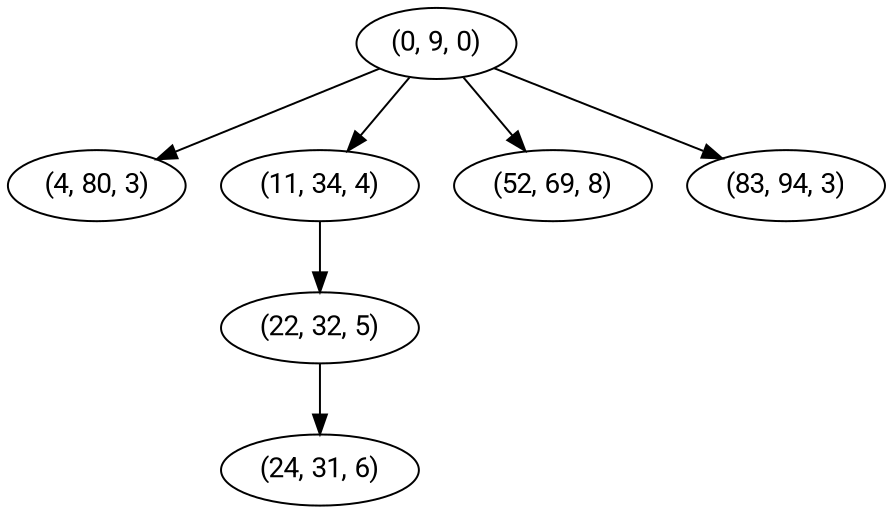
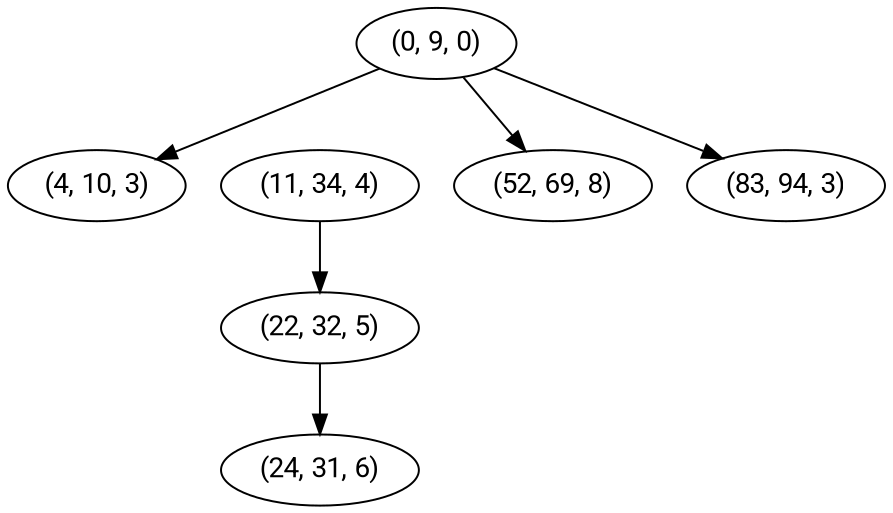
edge "(0, 9, 0)" -> "(11, 34, 4)": removed
node "(4, 80, 3)": label "(4, 80, 3)" -> "(4, 10, 3)"
